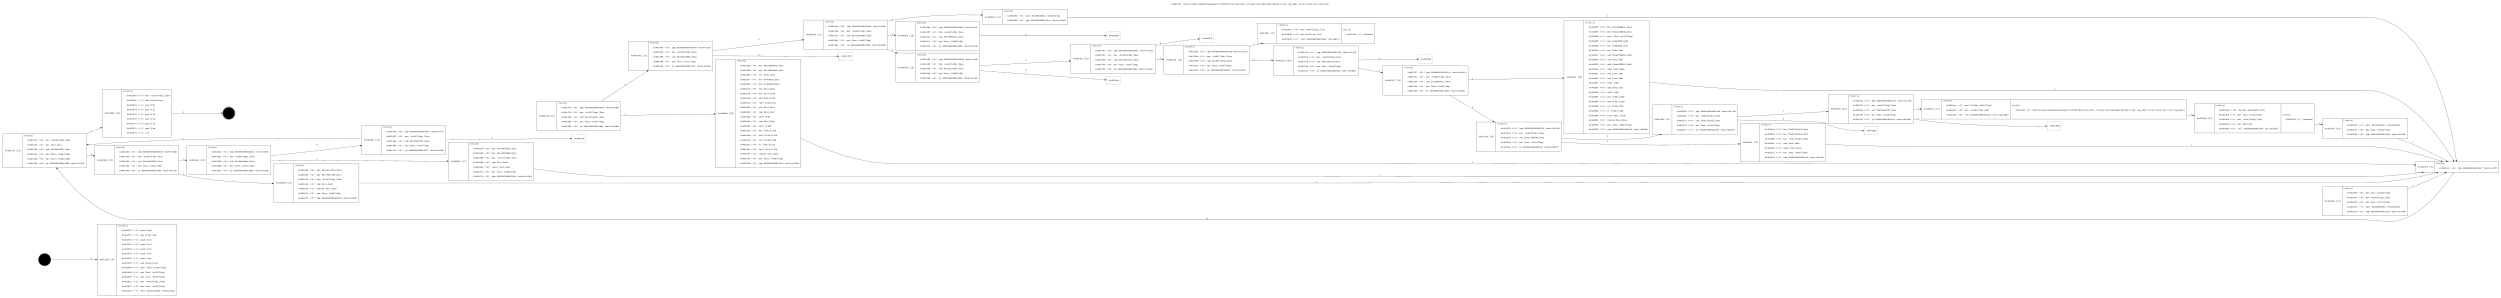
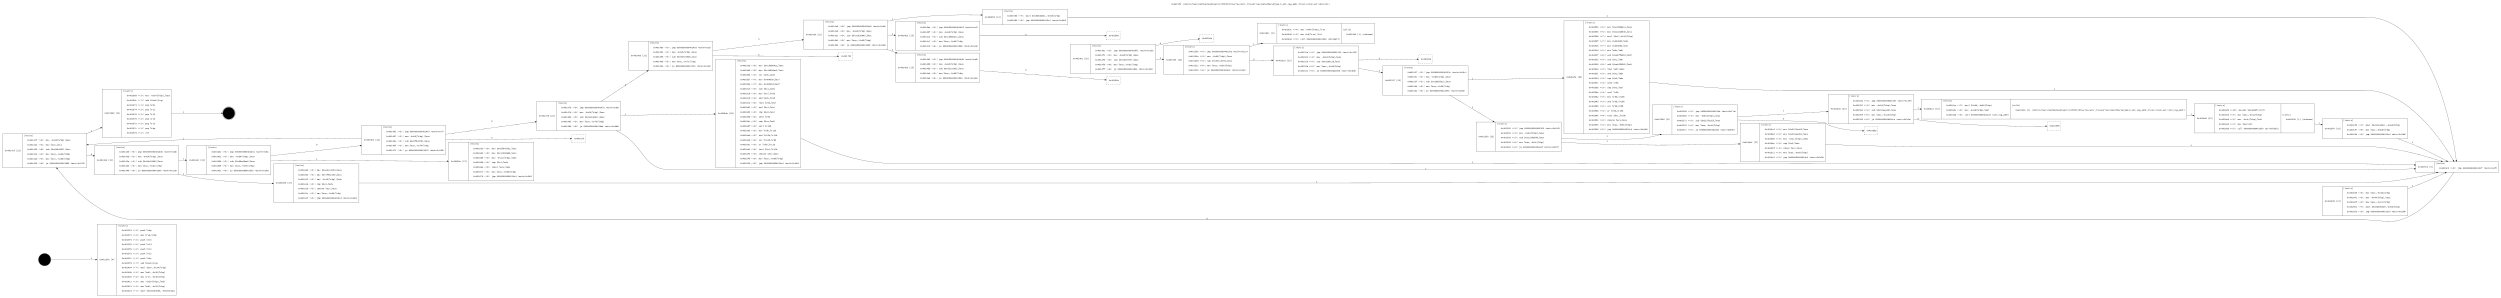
edge "0x4014d3 [25]" -> "0x4014ec [25]": removed, label "4"
edge "0x401462 [22]" -> "0x401478 [22]": added, label "6"
edge "0x40165e [27]" -> "0x4019c4 [5]": now "0x401478 [22]" -> "0x4019c4 [5]"
